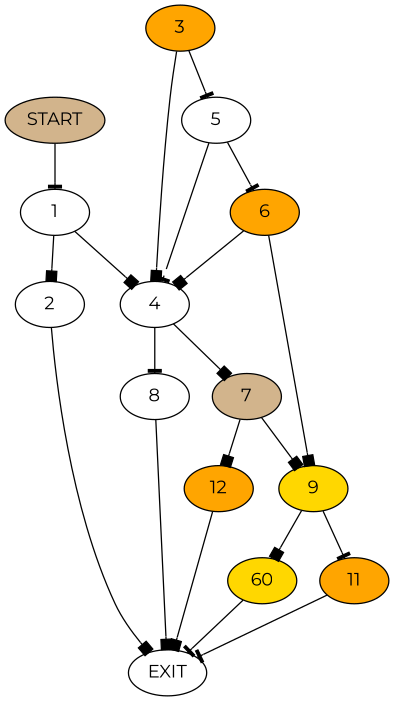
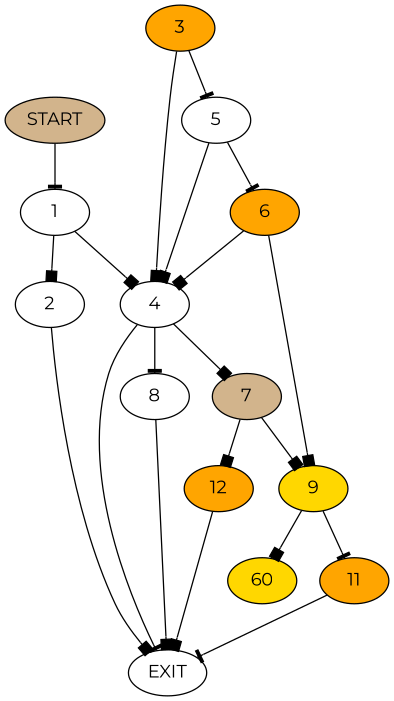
edge "5" -> "4": arrowhead tee -> box
edge "60" -> "EXIT": now "4" -> "EXIT"
